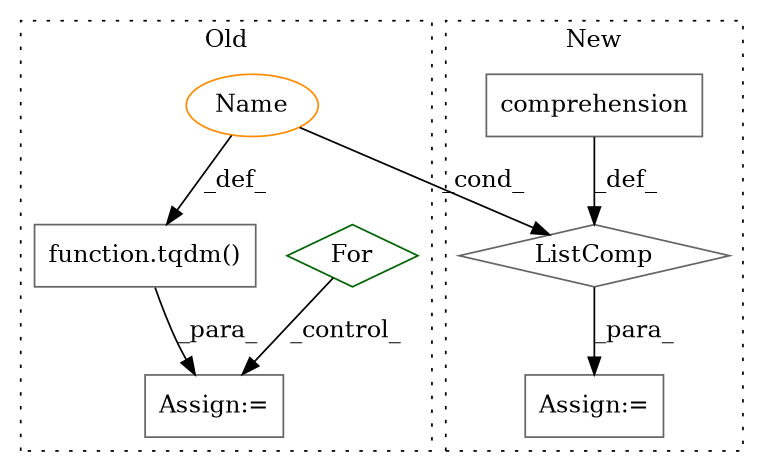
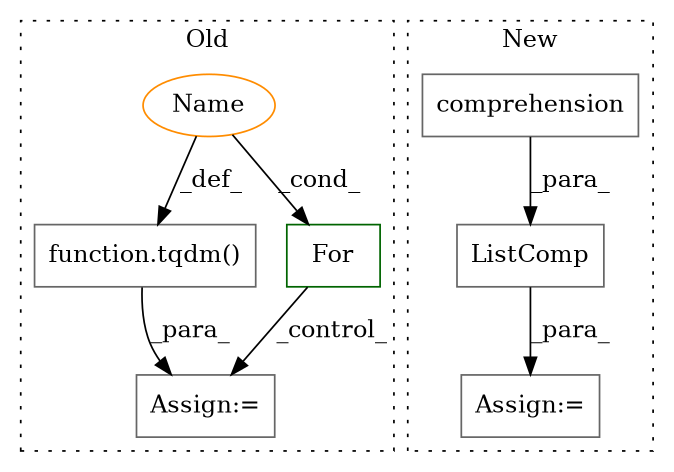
edge "Name" -> "ListComp": now "Name" -> "For"
edge "comprehension" -> "ListComp": label "_def_" -> "_para_"
node "For": shape diamond -> box
node "ListComp": shape diamond -> box
